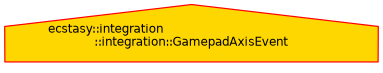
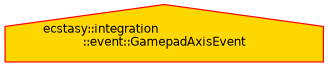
node "ecstasy::integration ::integration::GamepadAxisEvent": label "ecstasy::integration ::integration::GamepadAxisEvent" -> "ecstasy::integration ::event::GamepadAxisEvent"
